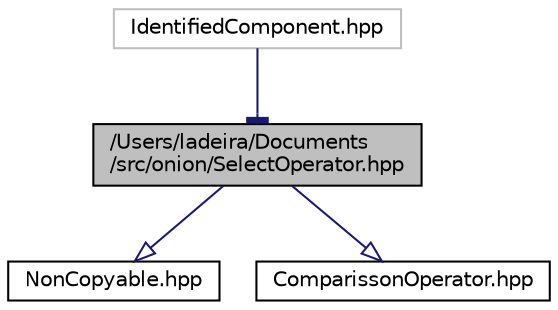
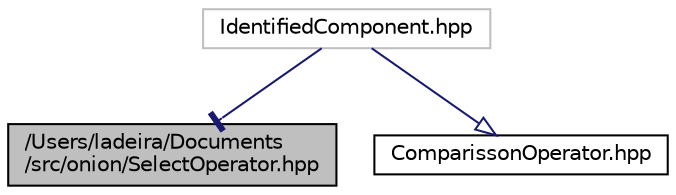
edge "/Users/ladeira/Documents /src/onion/SelectOperator.hpp" -> "ComparissonOperator.hpp": now "IdentifiedComponent.hpp" -> "ComparissonOperator.hpp"
node "NonCopyable.hpp": removed
